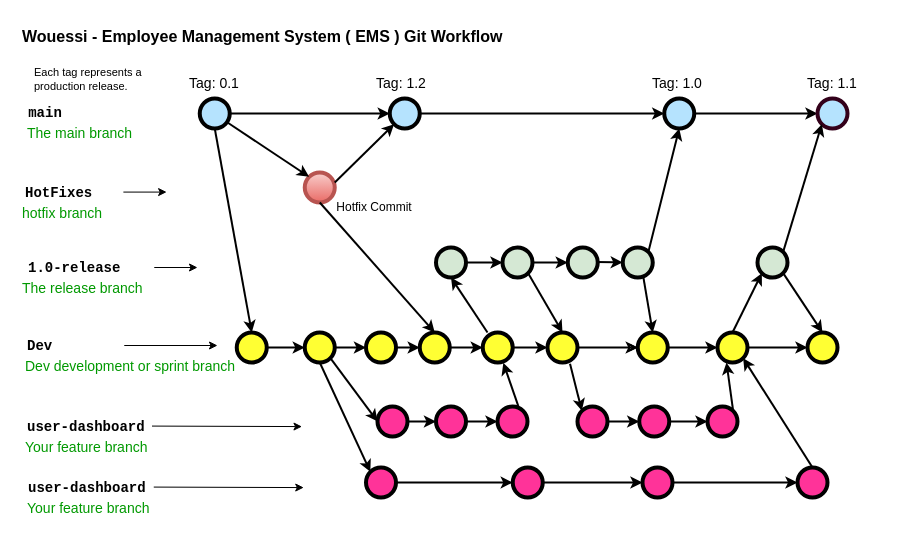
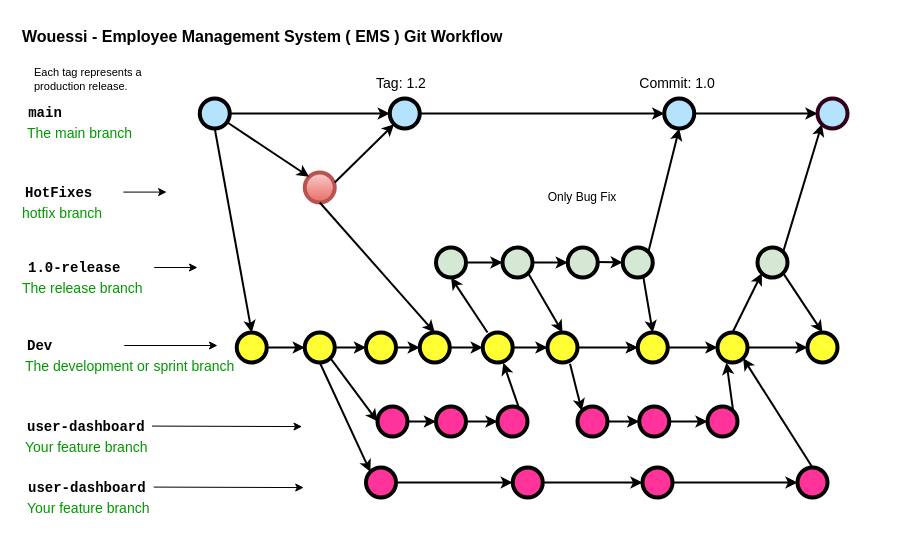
node "Tag: 0.1": removed
node "Tag: 1.0": label "Tag: 1.0" -> "Commit: 1.0"
node "Tag: 1.1": removed
node "Only Bug Fix": added
node "Hotfix Commit": removed
node "Dev development or sprint branch": label "Dev development or sprint branch" -> "The development or sprint branch"
